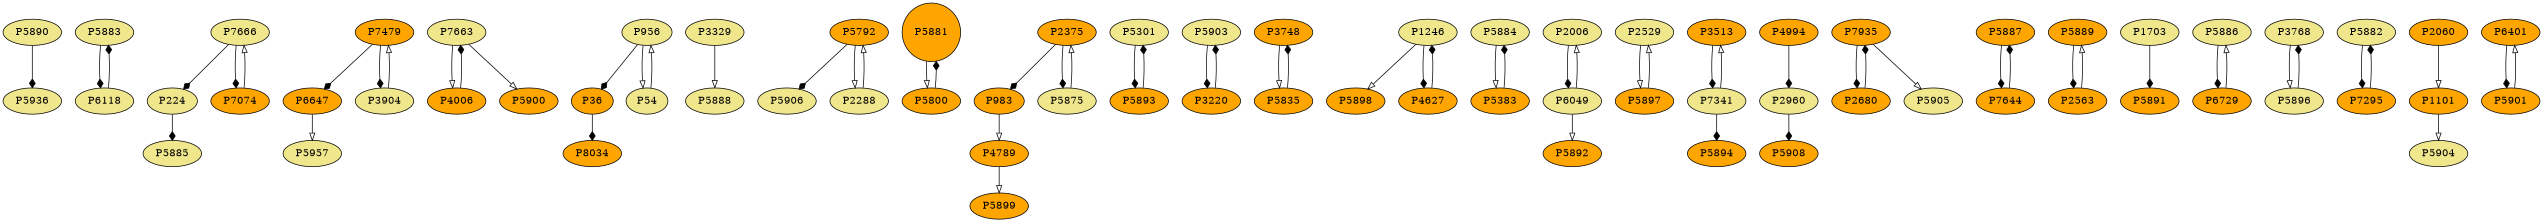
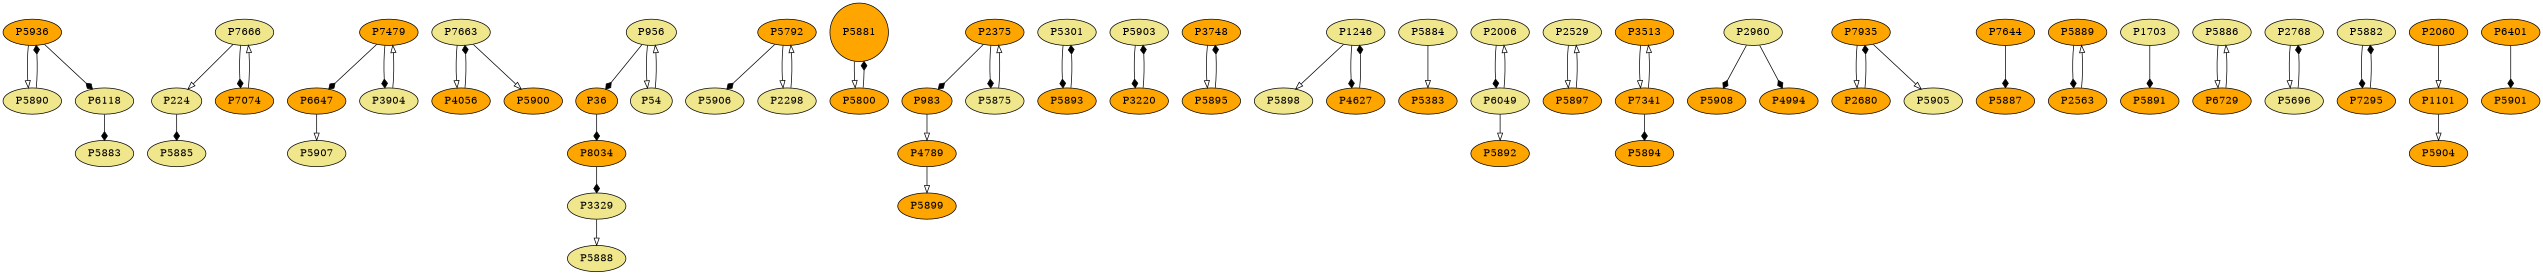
node "P3768": label "P3768" -> "P2768"
edge "P5883" -> "P6118": now "P5936" -> "P6118"
edge "P3513" -> "P7341": arrowhead diamond -> onormal
edge "P4994" -> "P2960": reversed
edge "P7935" -> "P2680": arrowhead diamond -> onormal
edge "P5887" -> "P7644": removed
edge "P5886" -> "P6729": arrowhead diamond -> onormal
edge "P5936" -> "P5890": added
edge "P7666" -> "P224": arrowhead diamond -> onormal
edge "P5901" -> "P6401": removed
edge "P5383" -> "P5884": removed
node "P5936": fillcolor khaki -> orange
node "P4006": label "P4006" -> "P4056"
node "P2288": label "P2288" -> "P2298"
node "P5835": label "P5835" -> "P5895"
node "P5898": fillcolor orange -> khaki
node "P7341": fillcolor khaki -> orange
node "P5896": label "P5896" -> "P5696"
node "P5957": label "P5957" -> "P5907"
node "P5904": fillcolor khaki -> orange
edge "P8034" -> "P3329": added
